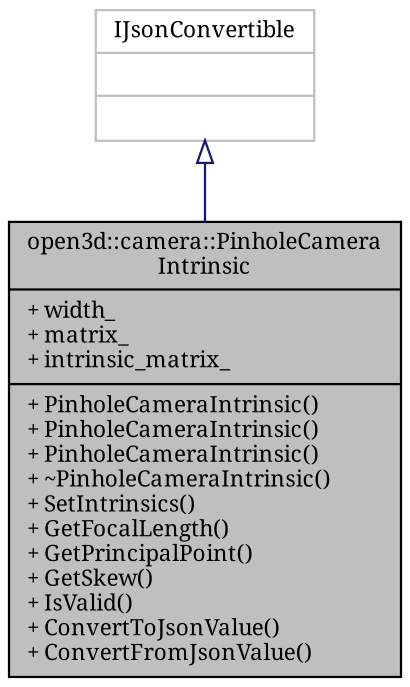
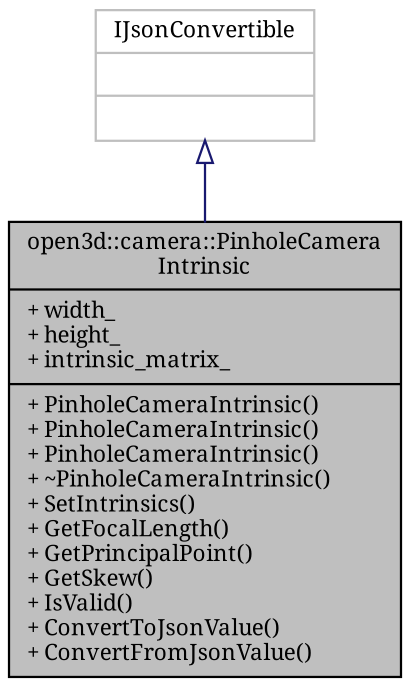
node "open3d::camera::PinholeCamera": text "+ matrix_" -> "+ height_"
